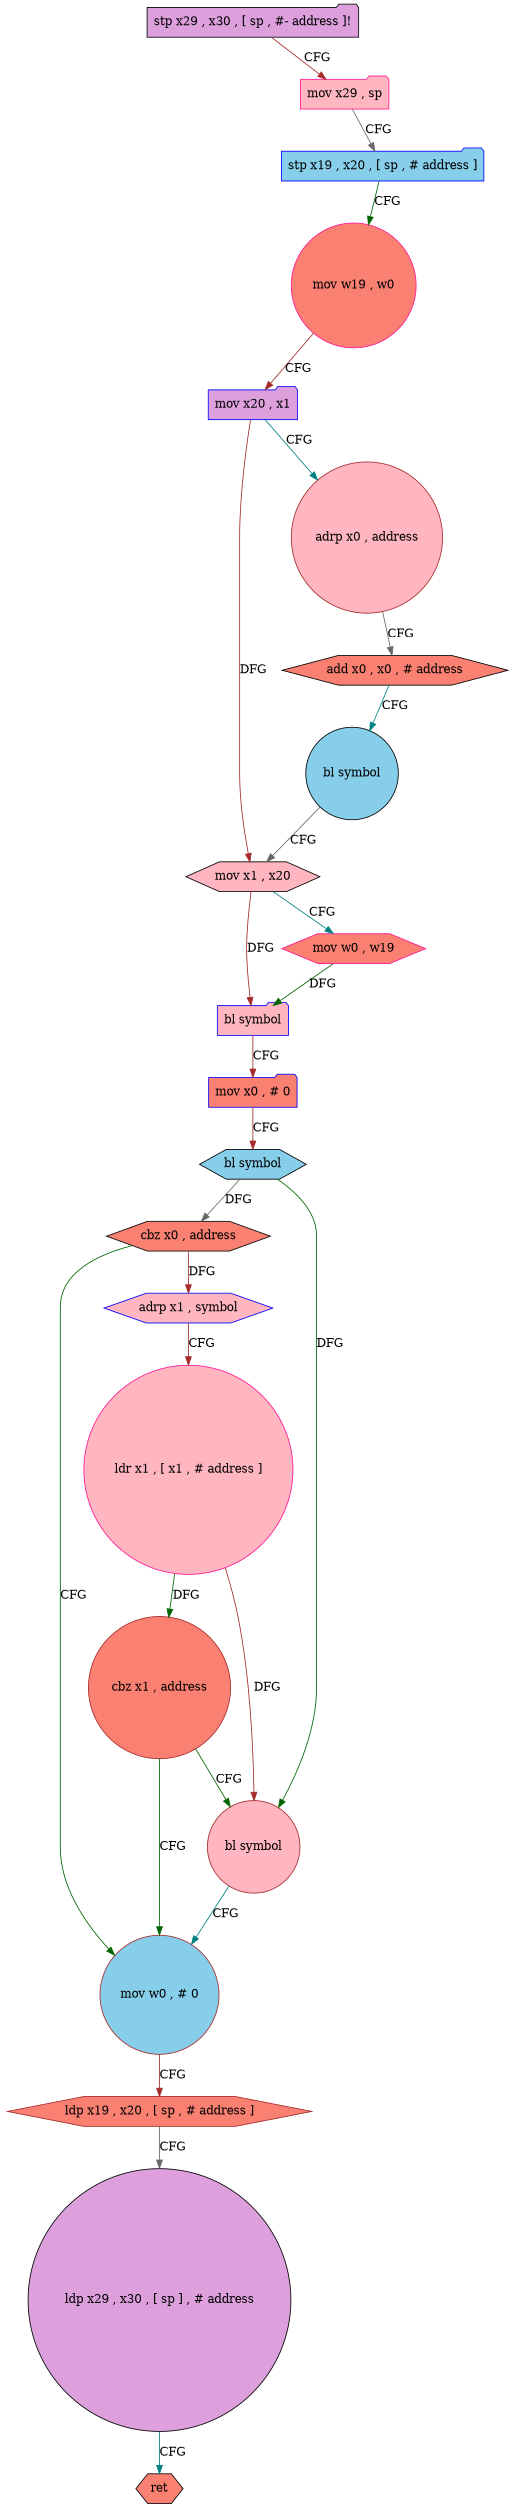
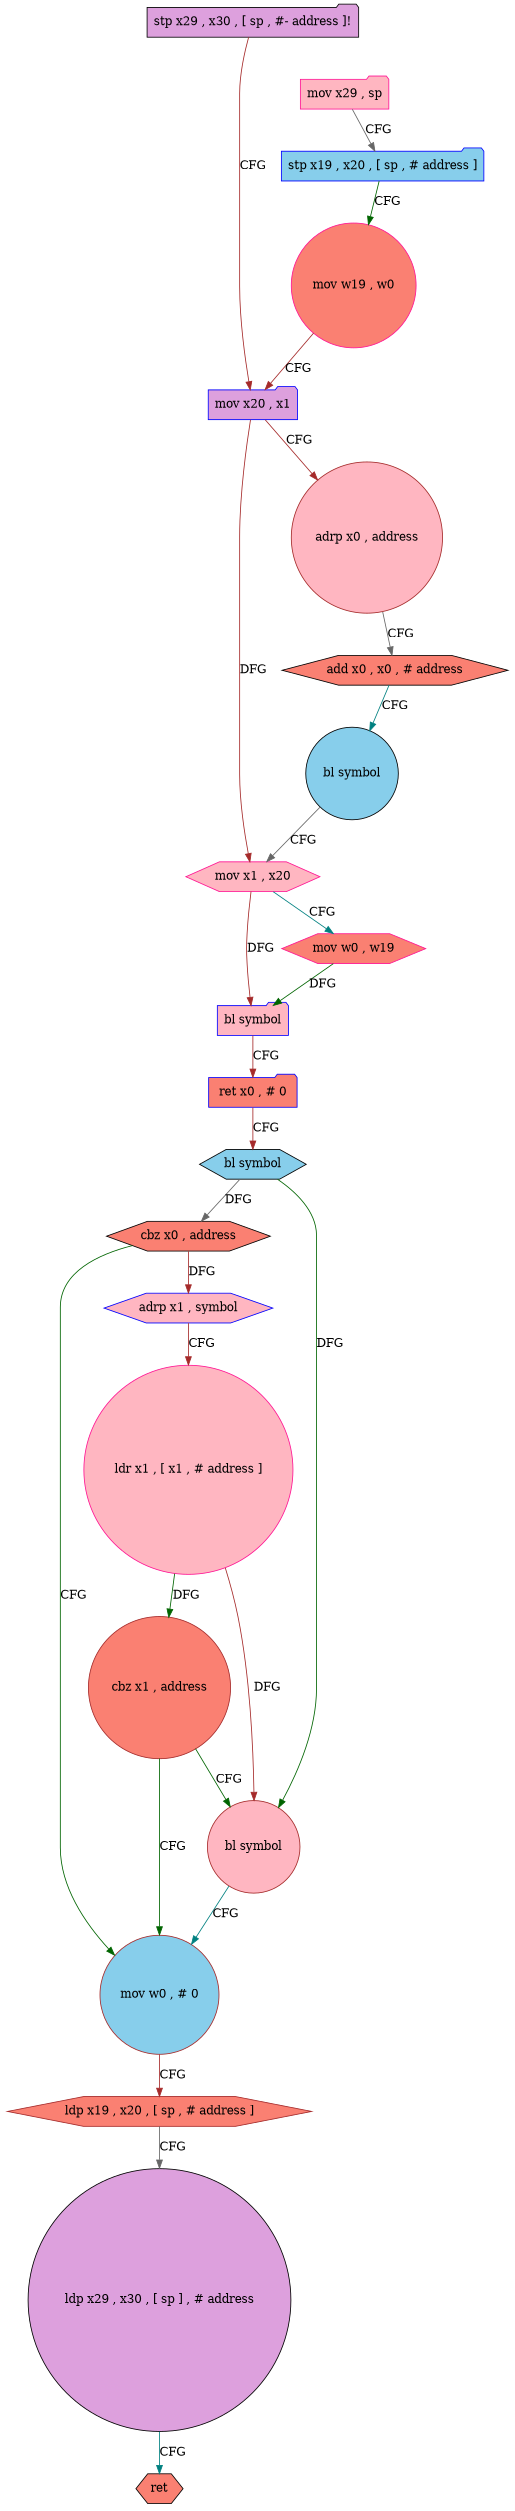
edge "stp x29 , x30 , [ sp , #- address ]!" -> "mov x29 , sp": now "stp x29 , x30 , [ sp , #- address ]!" -> "mov x20 , x1"
edge "mov x20 , x1" -> "adrp x0 , address": color teal -> brown
node "mov x1 , x20": color black -> deeppink
node "mov x0 , # 0": label "mov x0 , # 0" -> "ret x0 , # 0"
